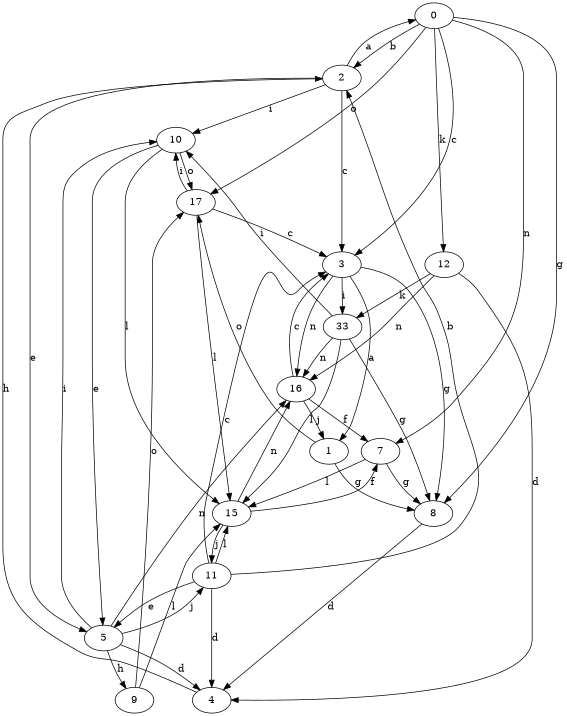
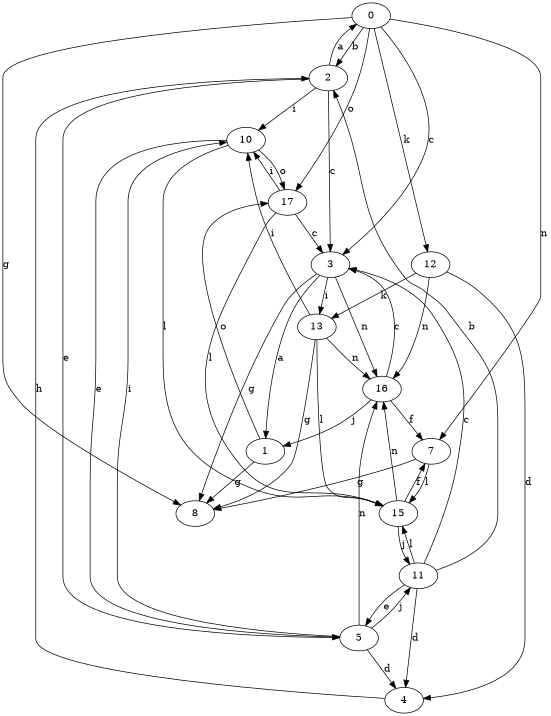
node "33": label "33" -> "13"
edge "8" -> "4": removed, label "d"
node "9": removed
